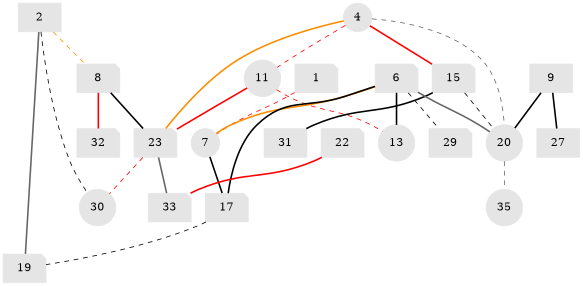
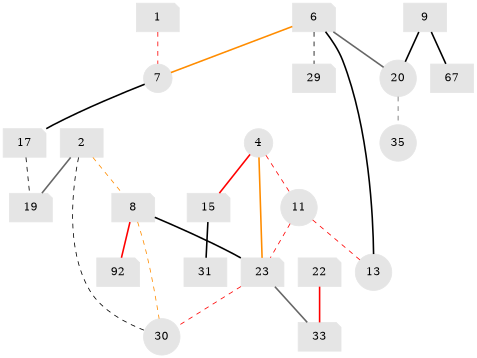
edge "4" -- "20": removed
edge "11" -- "23": style bold -> dashed
edge "15" -- "20": removed
edge "6" -- "17": removed
node "32": label "32" -> "92"
node "27": label "27" -> "67"
edge "8" -- "30": added
